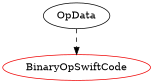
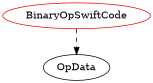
edge "OpData" -> "BinaryOpSwiftCode": reversed
